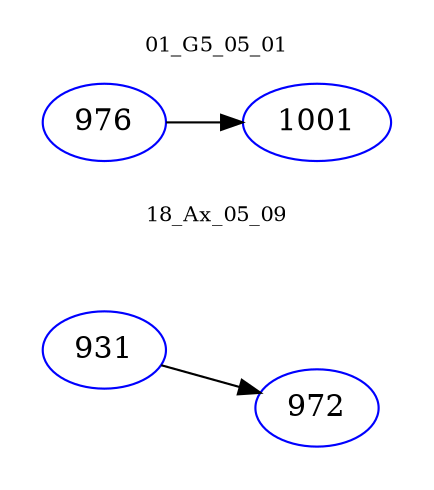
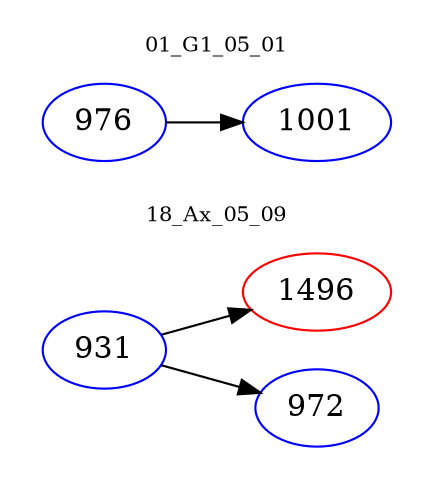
cluster "01_G5_05_01": label "01_G5_05_01" -> "01_G1_05_01"
node "1496": added
